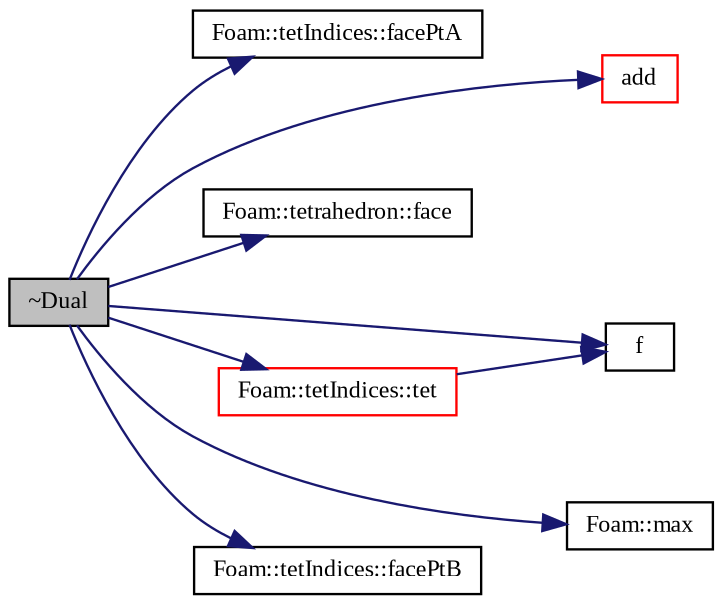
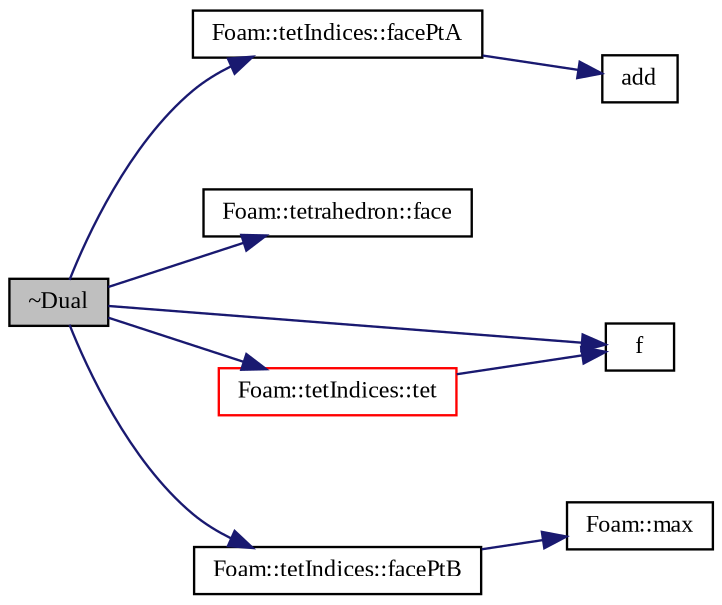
node "add": color red -> black
edge "~Dual" -> "add": now "Foam::tetIndices::facePtA" -> "add"
edge "~Dual" -> "Foam::max": now "Foam::tetIndices::facePtB" -> "Foam::max"
